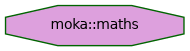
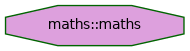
node "moka::maths": label "moka::maths" -> "maths::maths"
